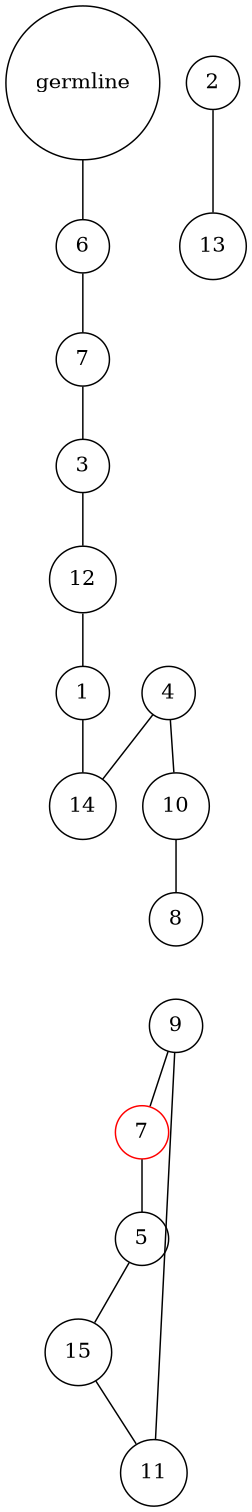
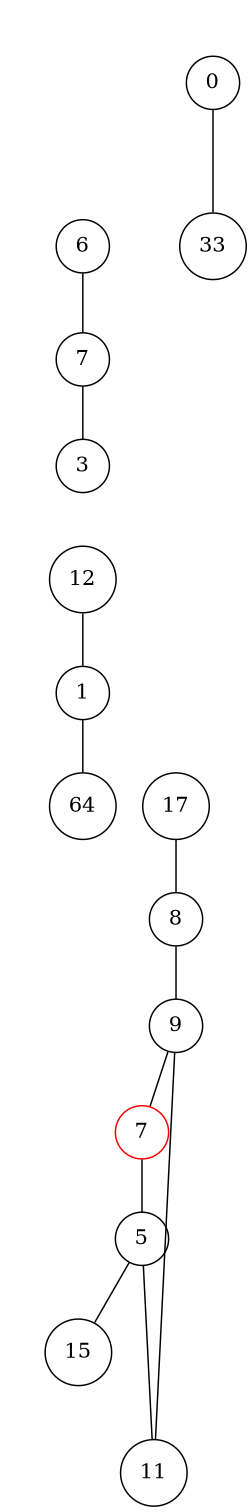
node "germline": removed
node "2": label "2" -> "0"
node "13": label "13" -> "33"
edge "3" -- "12": removed
node "4": removed
node "14": label "14" -> "64"
node "10": label "10" -> "17"
edge "8" -- "9": added
edge "15" -- "11": now "5" -- "11"
